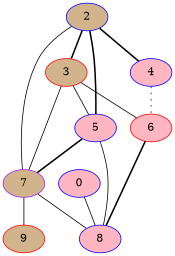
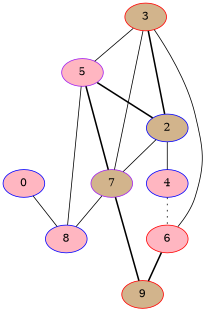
edge "2" -- "4": style bold -> solid
node "5": color blue -> purple
edge "6" -- "8": now "6" -- "9"
edge "7" -- "9": style solid -> bold
